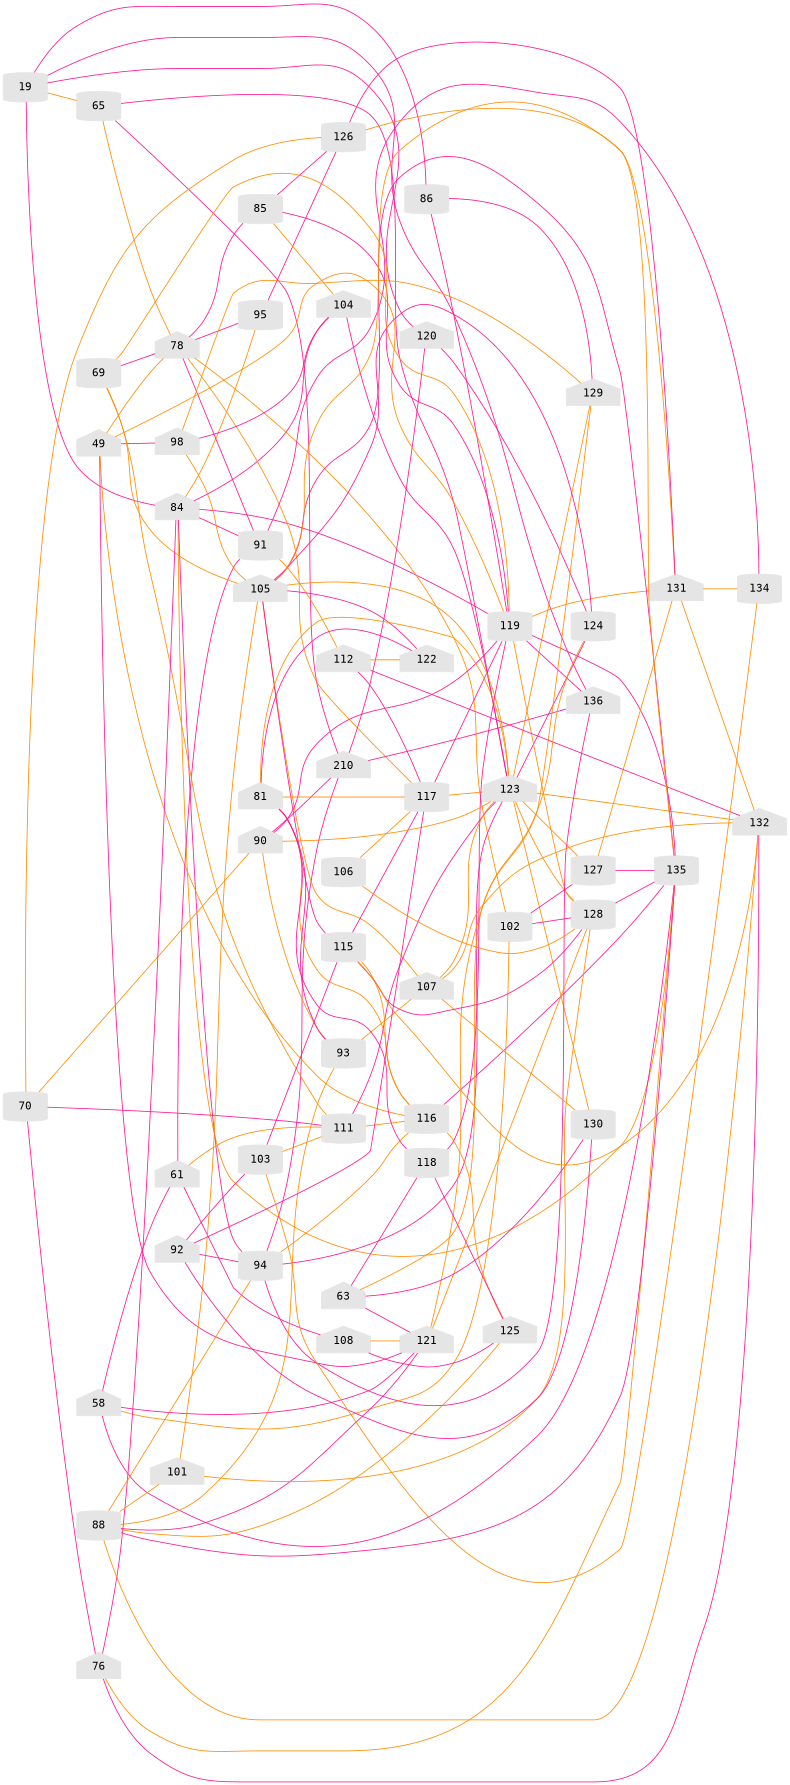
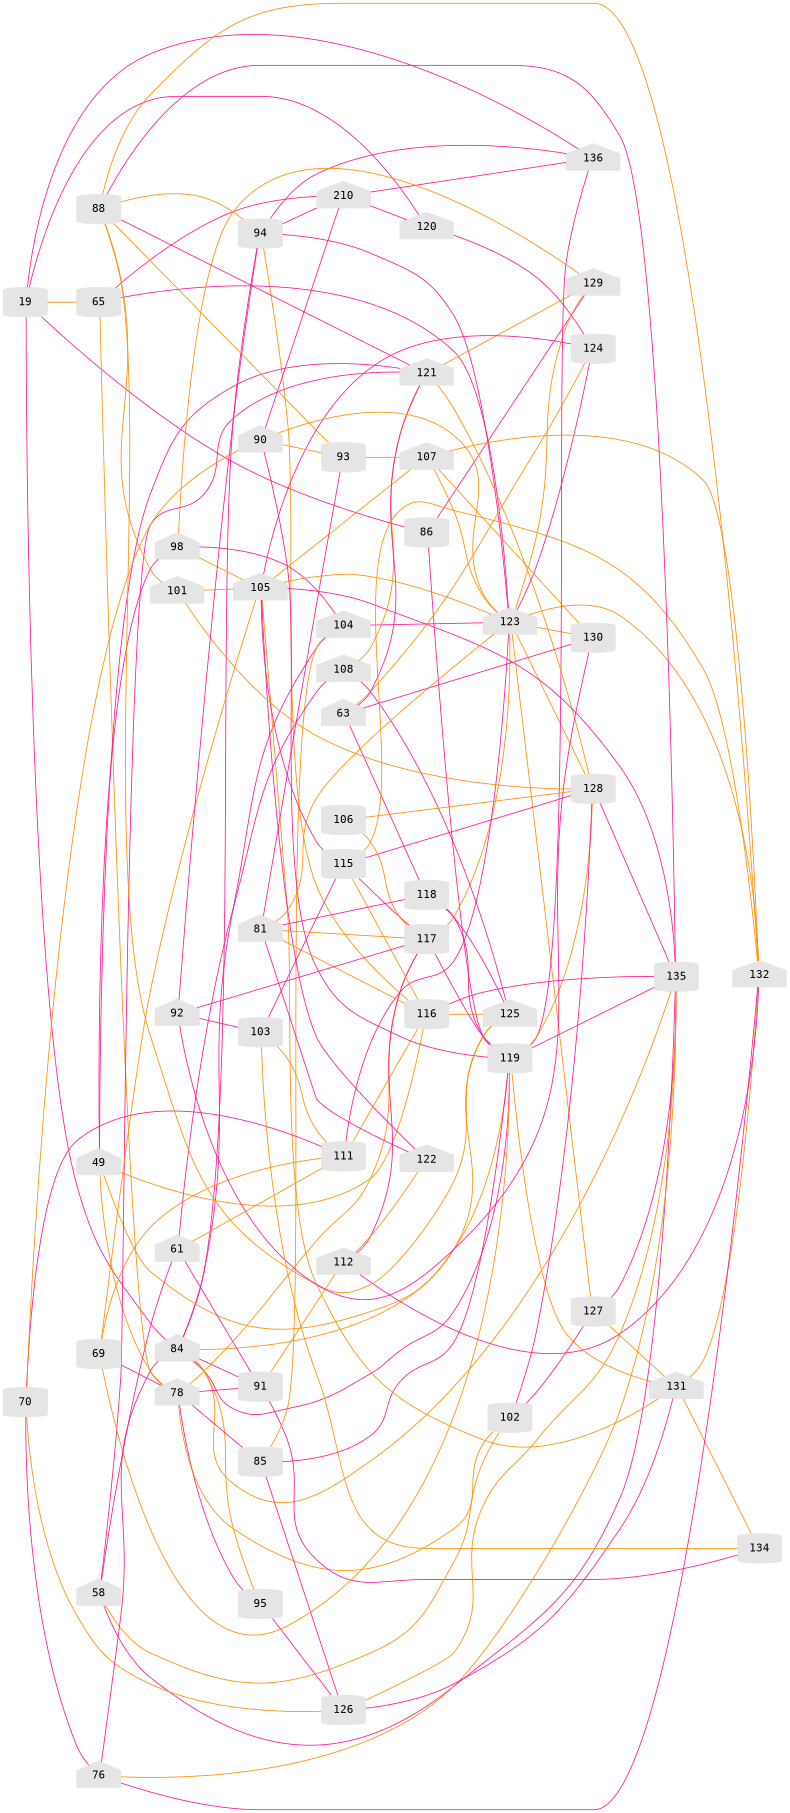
edge "125" -- "84": added
